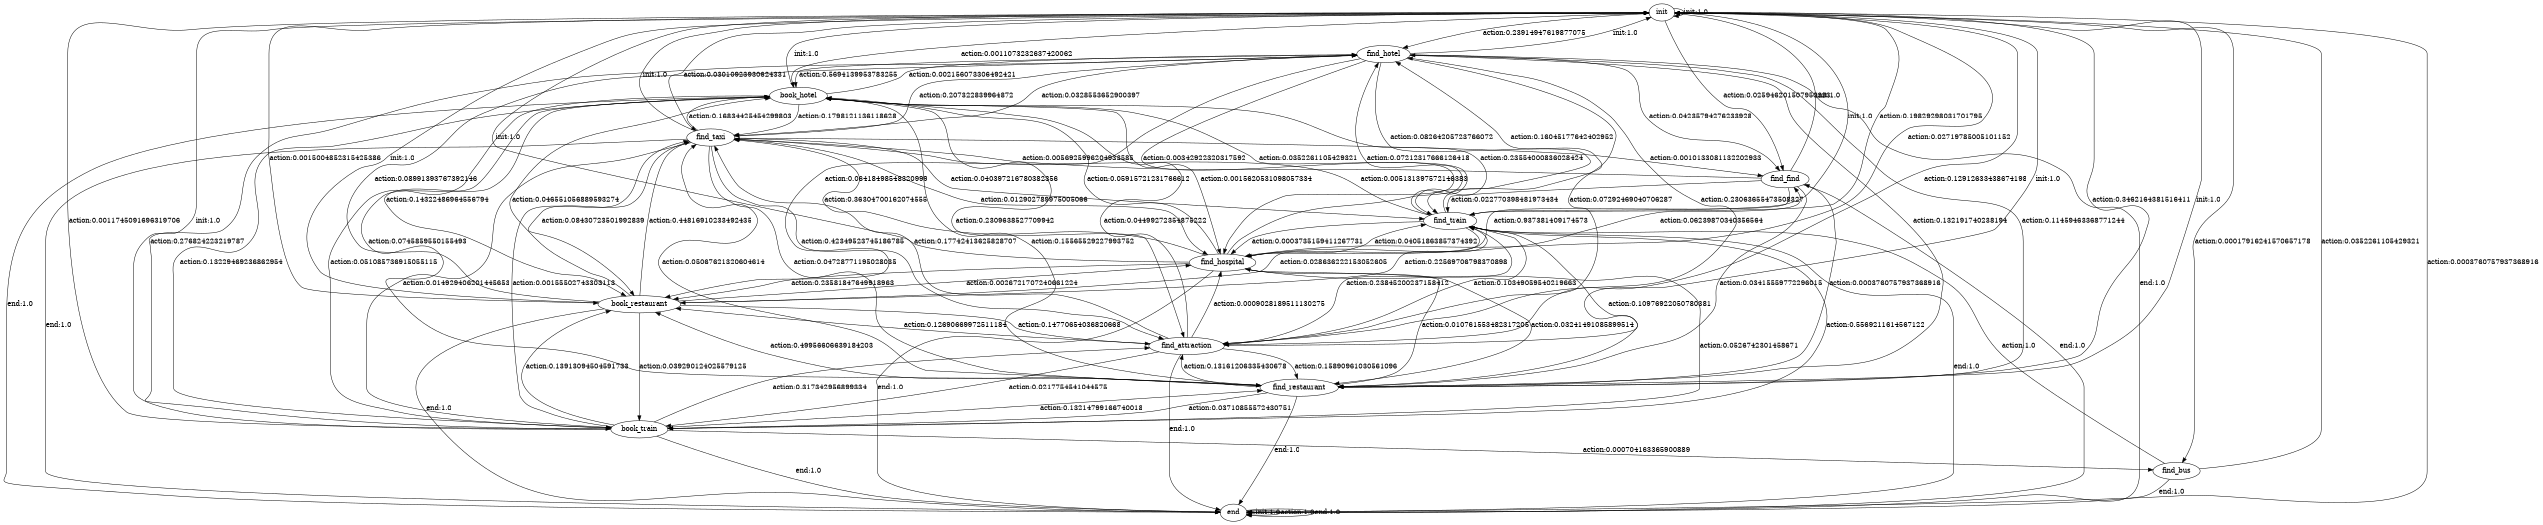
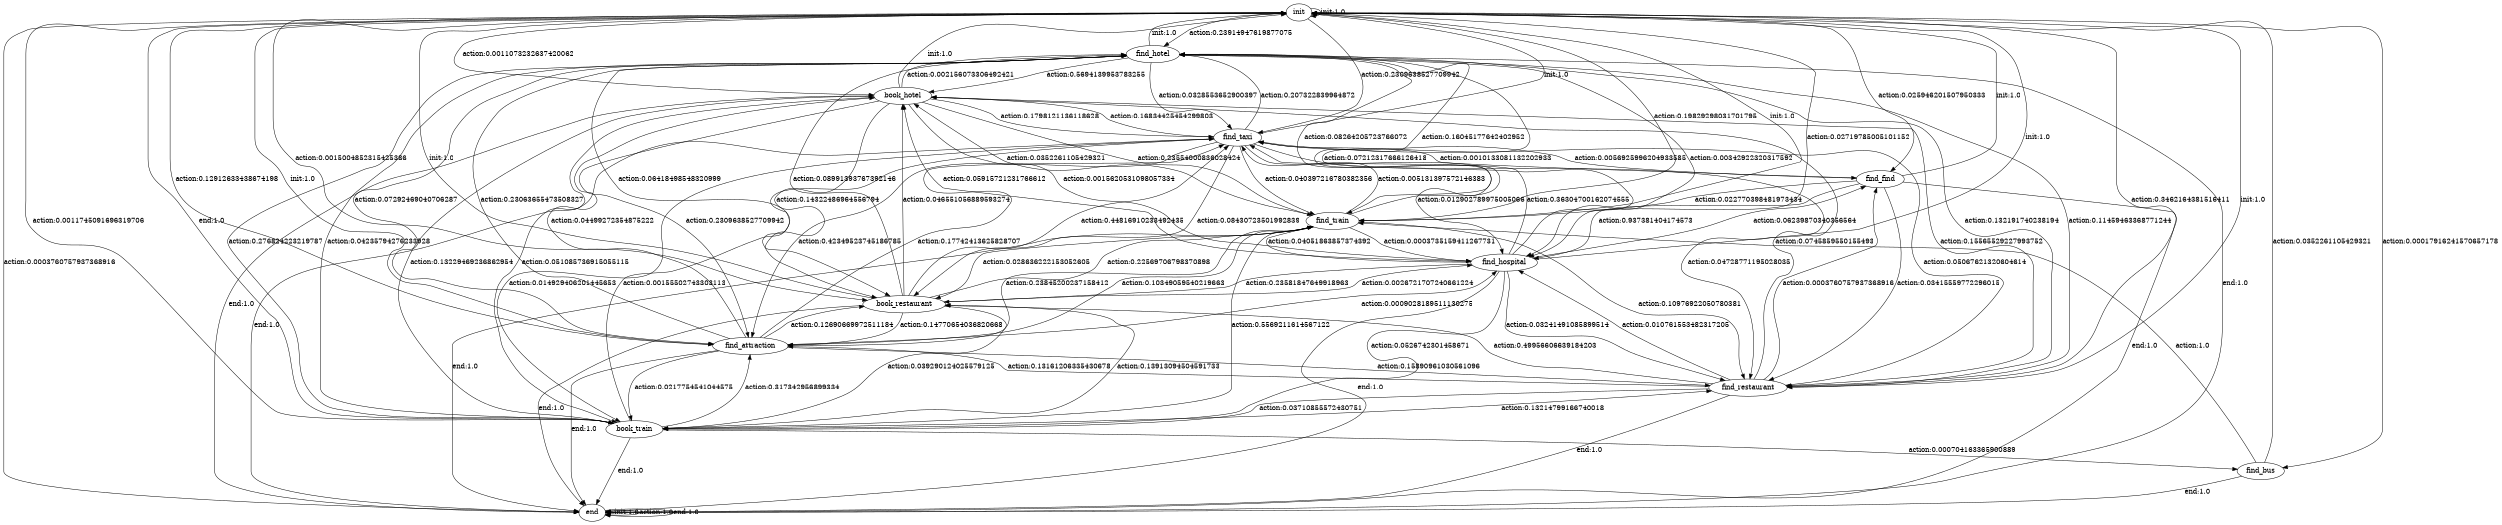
edge "find_hotel" -> "find_find": now "find_hotel" -> "book_train"
edge "init" -> "find_taxi": label "action:0.03010923930624331" -> "action:0.2309638527709942"
edge "book_train" -> "init": label "init:1.0" -> "end:1.0"
edge "find_find" -> "find_hospital": label "action:0.937381409174573" -> "action:0.937381404174573"
